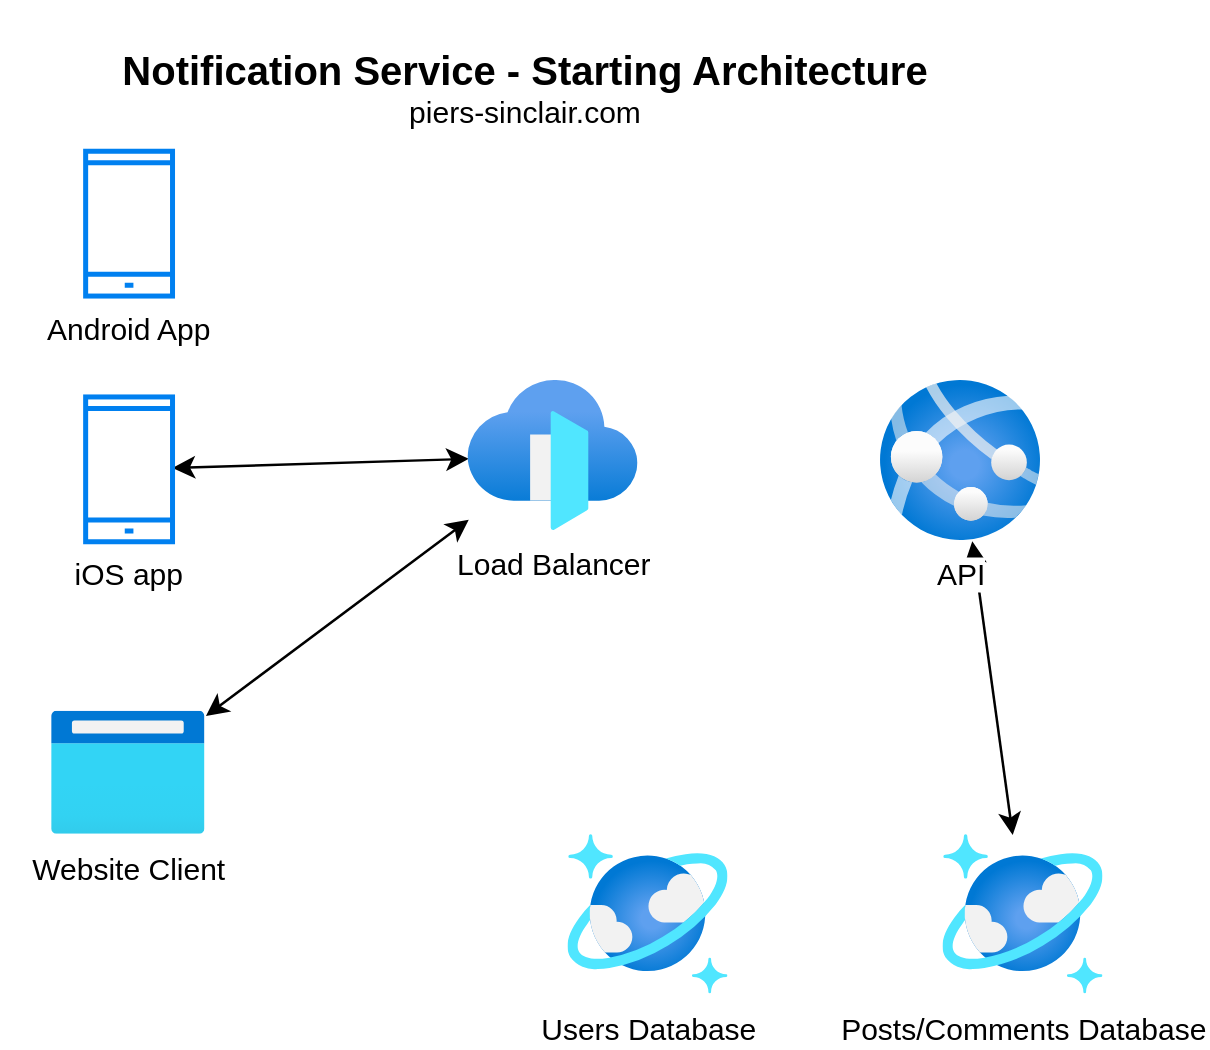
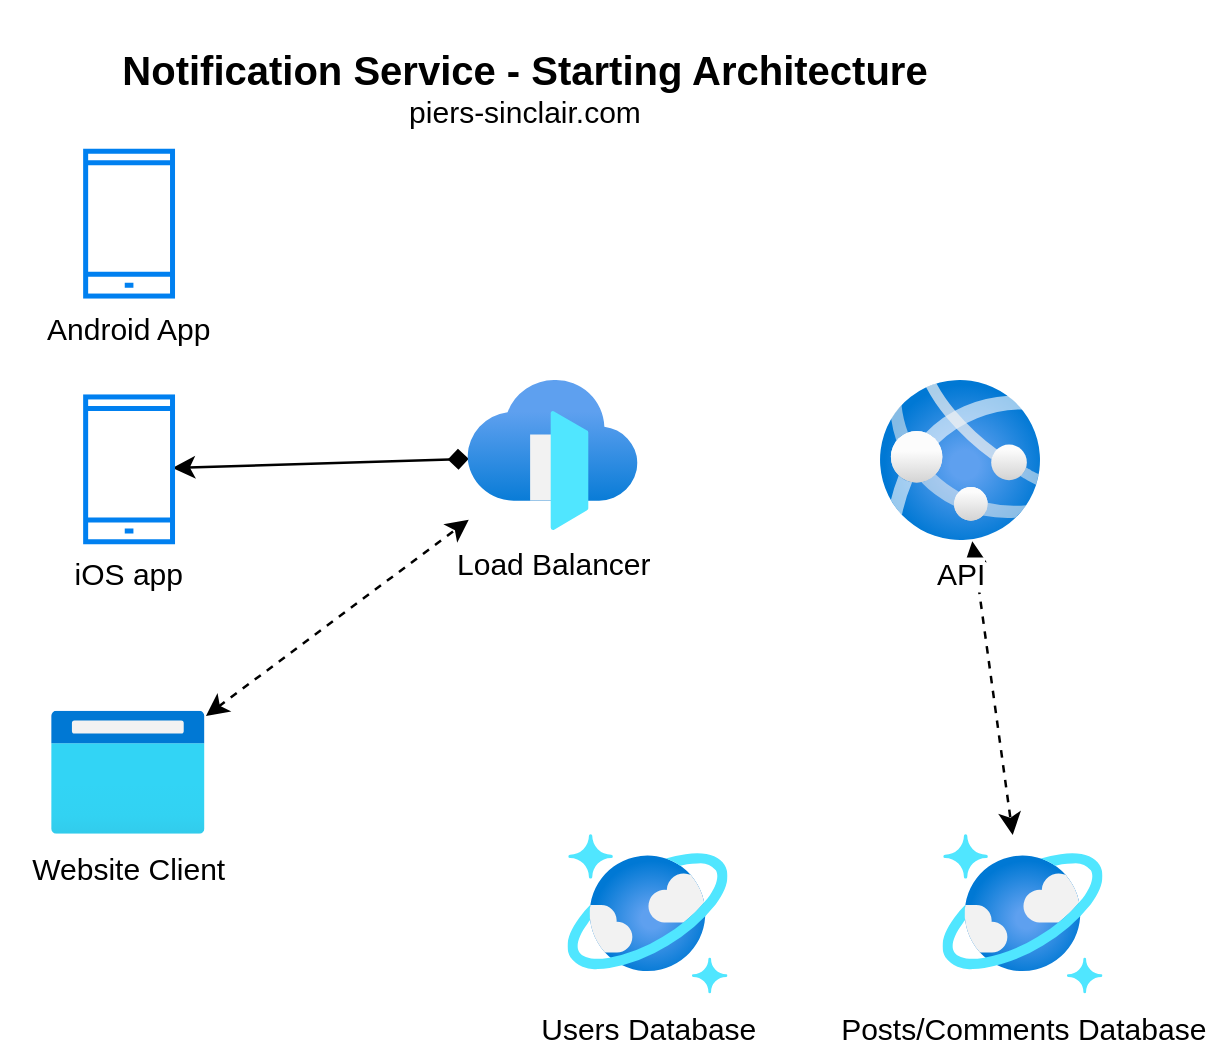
edge "Load Balancer" -- "iOS app": arrowhead classic -> diamond
edge "Load Balancer" -- "Website Client": style solid -> dashed
edge "API" -- "Posts/Comments Database": style solid -> dashed
